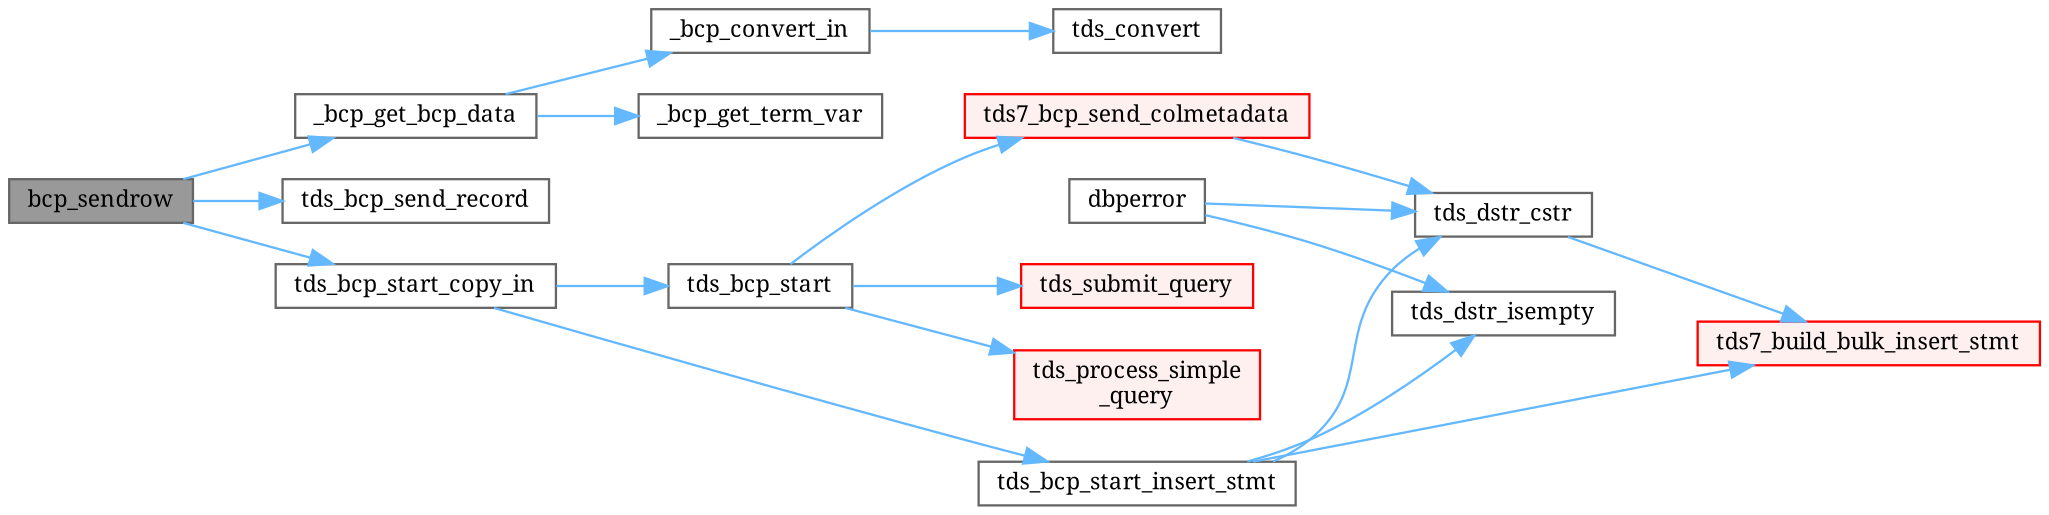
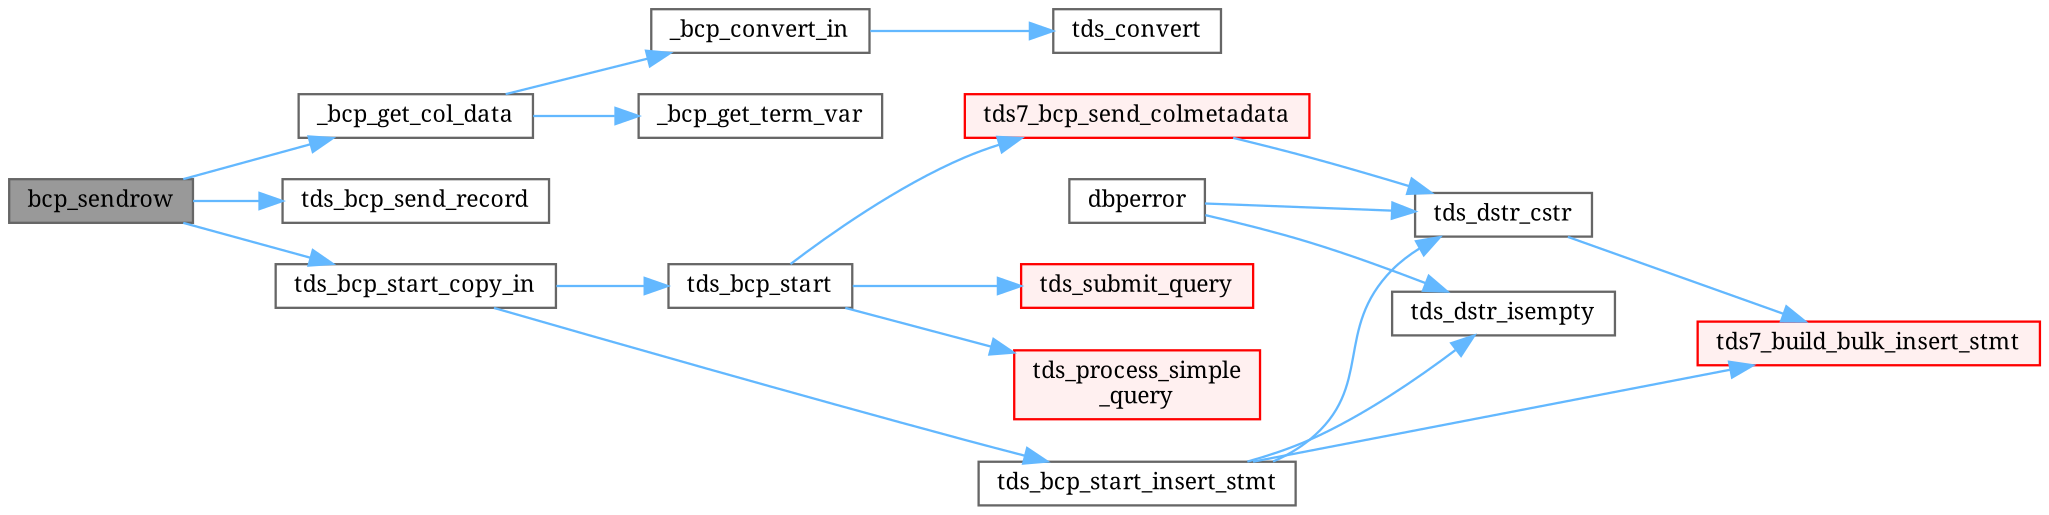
node "_bcp_get_bcp_data": label "_bcp_get_bcp_data" -> "_bcp_get_col_data"
